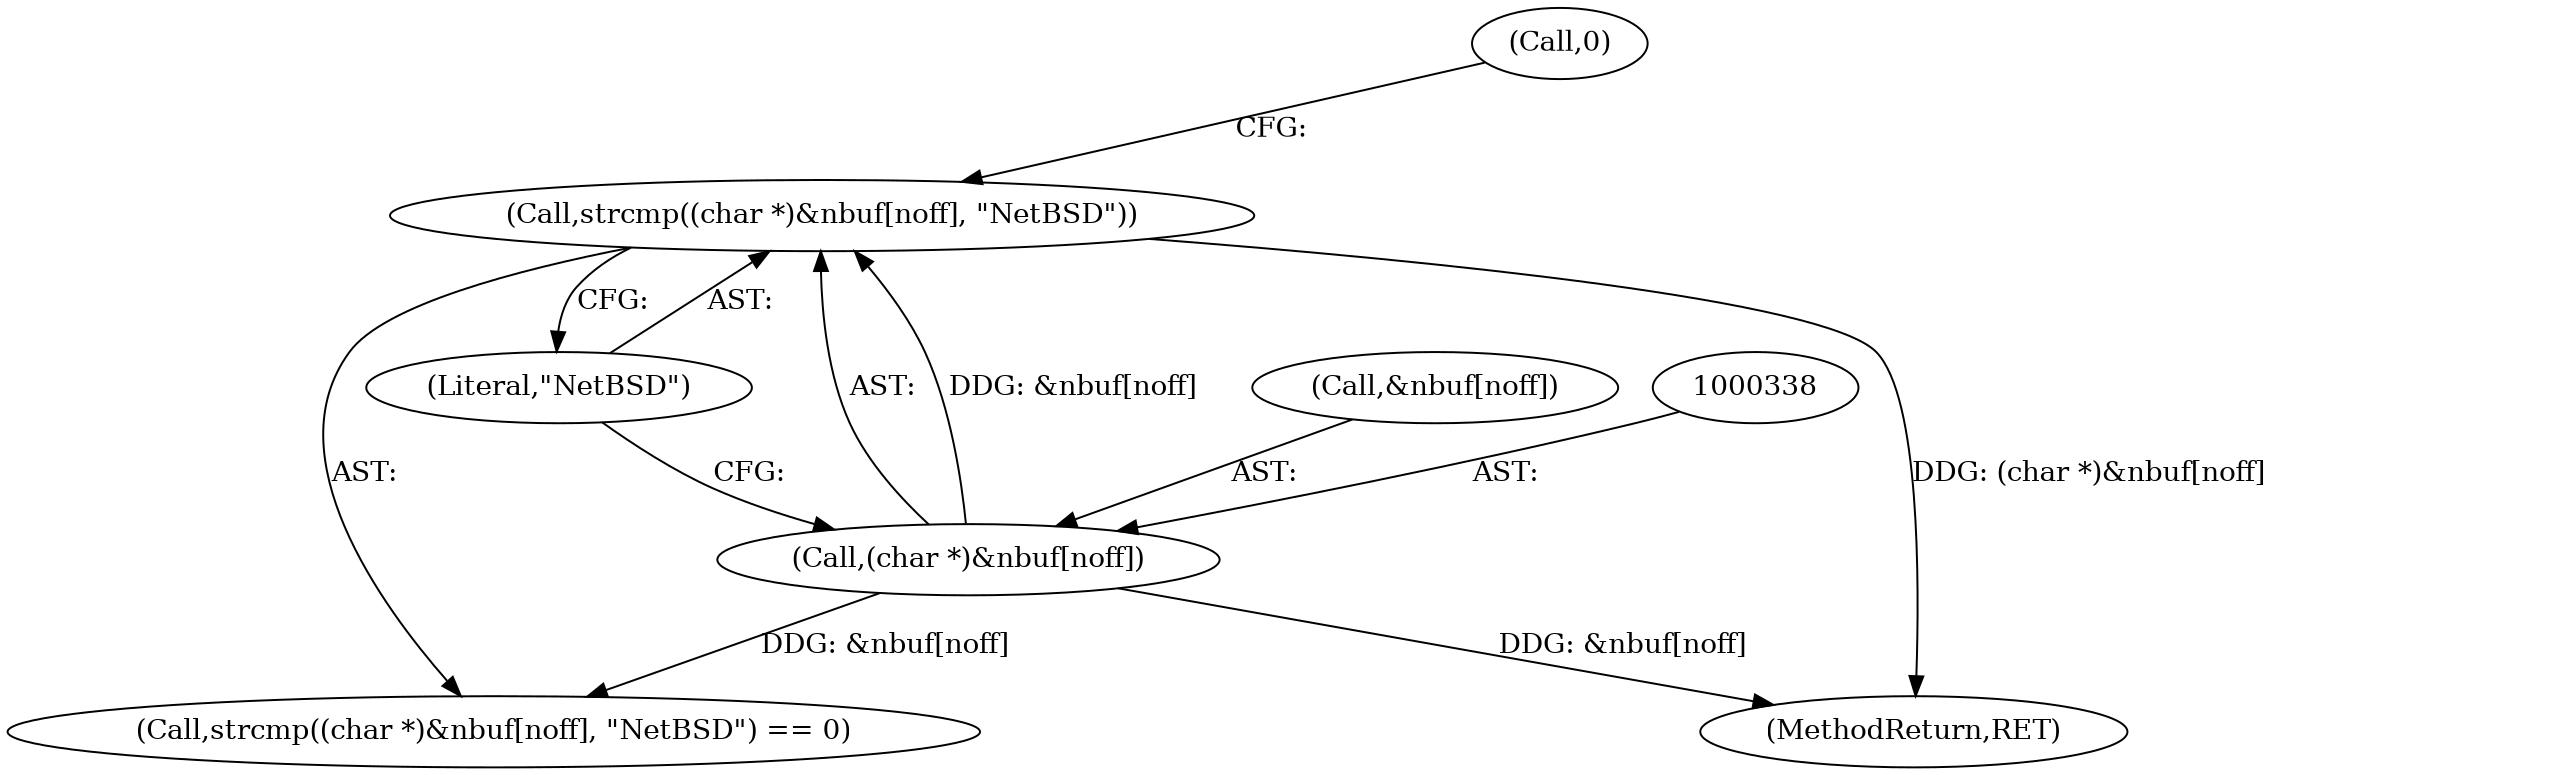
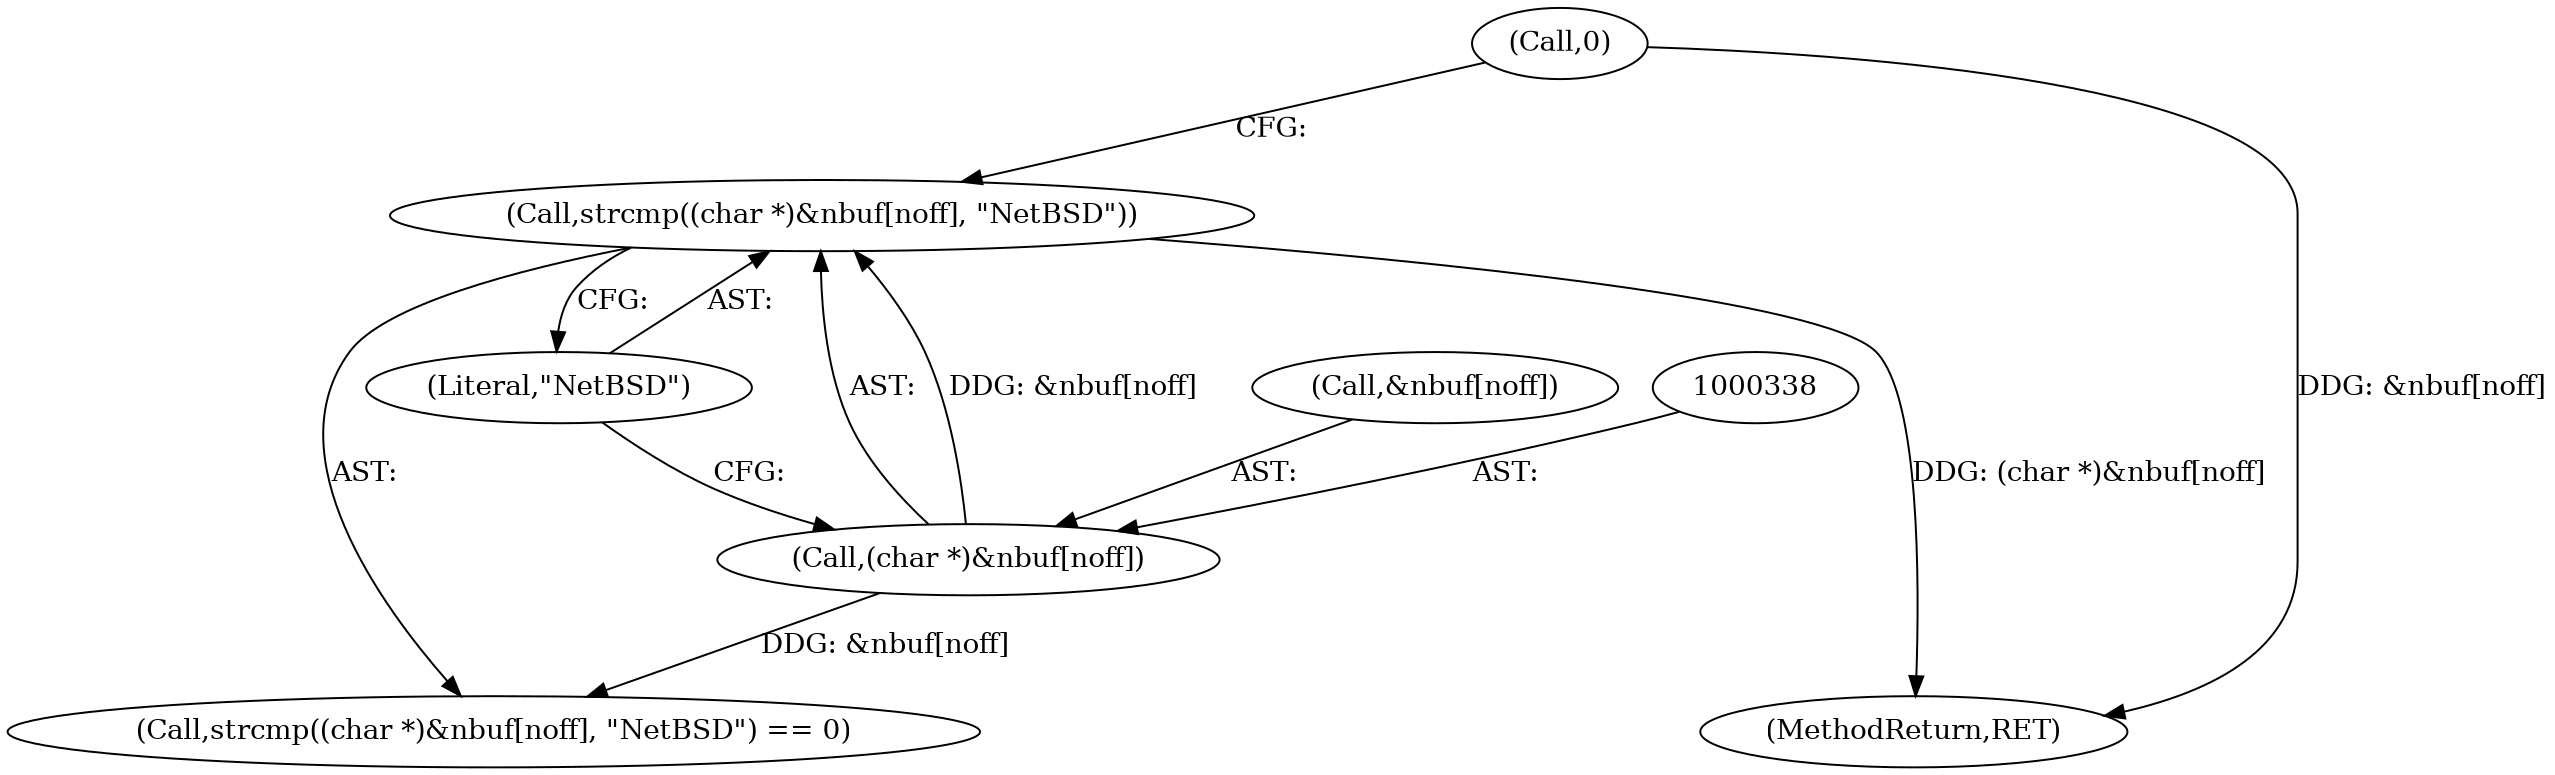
edge "(Call,(char *)&nbuf[noff])" -> "(MethodReturn,RET)": now "(Call,0)" -> "(MethodReturn,RET)"
